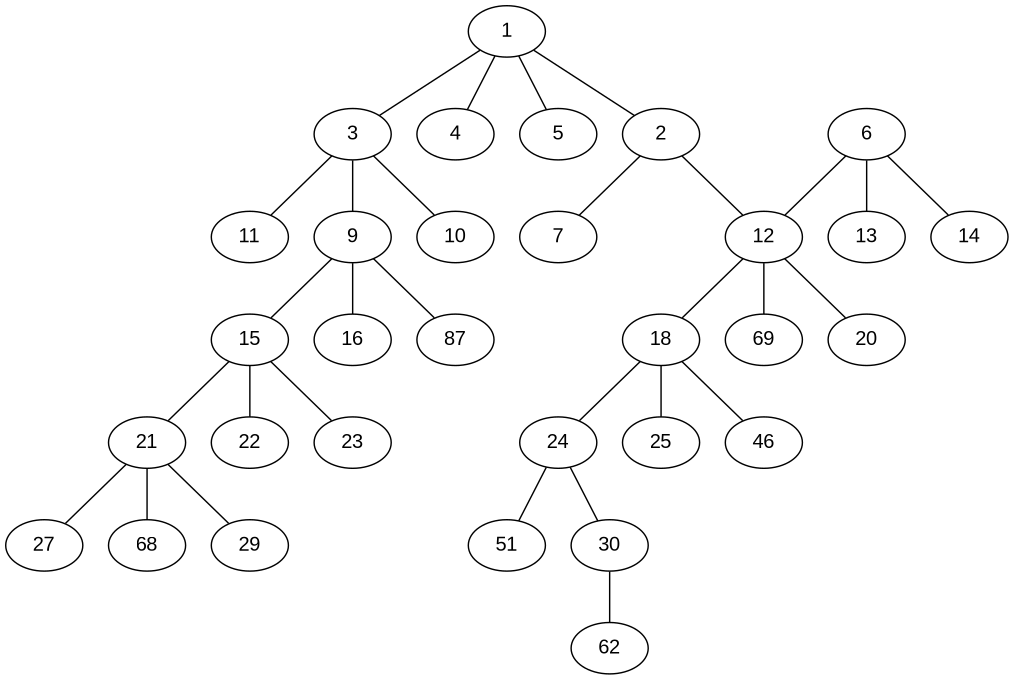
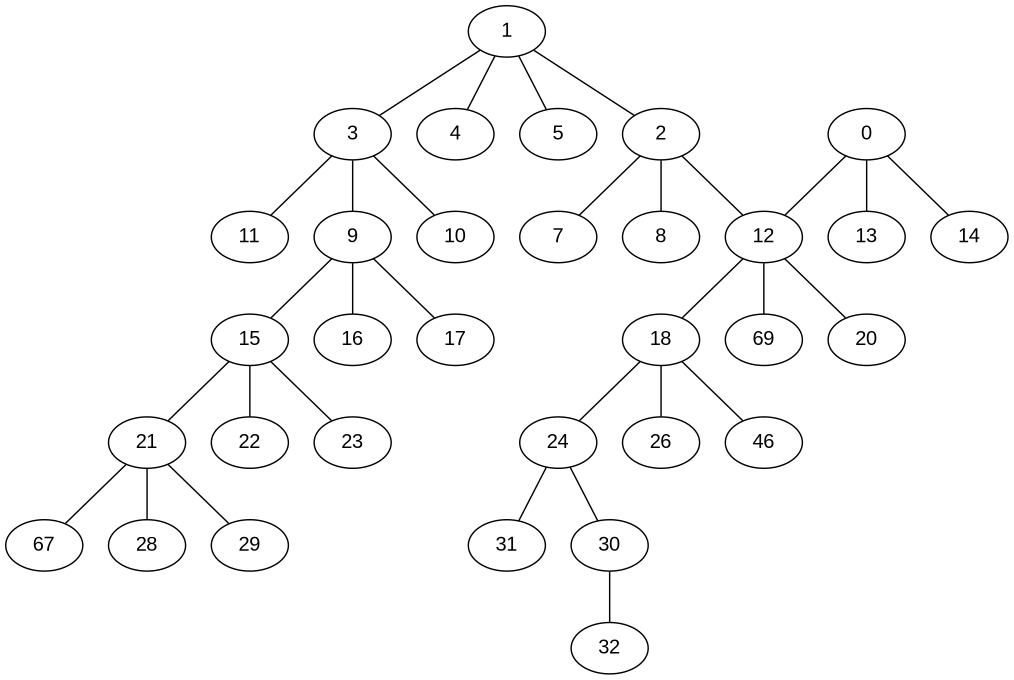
node "6": label "6" -> "0"
node "8": added
node "87": label "87" -> "17"
node "25": label "25" -> "26"
node "27": label "27" -> "67"
node "68": label "68" -> "28"
node "51": label "51" -> "31"
node "62": label "62" -> "32"
